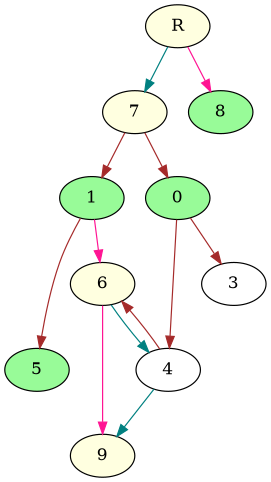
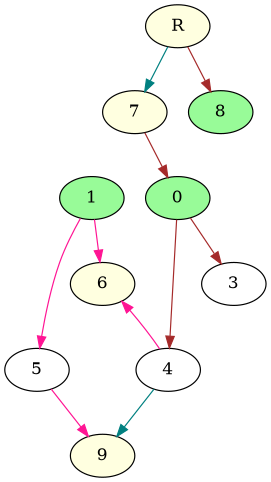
edge "R" -> "8": color deeppink -> brown
edge "7" -> "1": removed
edge "1" -> "5": color brown -> deeppink
edge "6" -> "4": removed
edge "4" -> "6": color brown -> deeppink
edge "6" -> "9": now "5" -> "9"
node "5": fillcolor palegreen -> white
